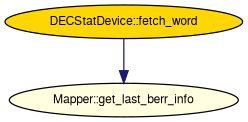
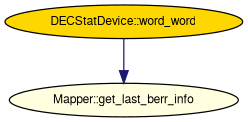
node "DECStatDevice::fetch_word": label "DECStatDevice::fetch_word" -> "DECStatDevice::word_word"
